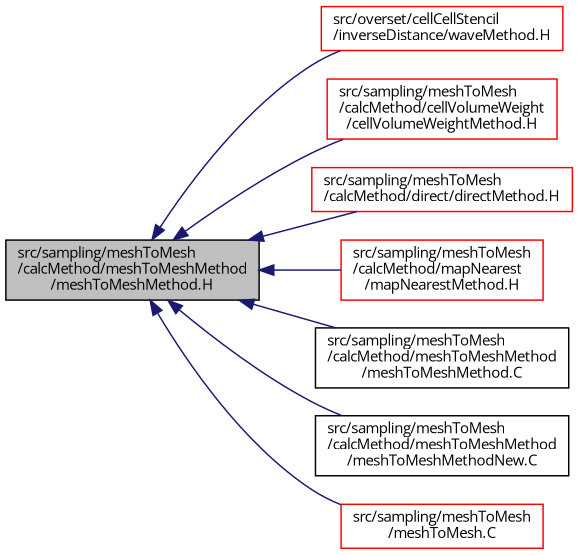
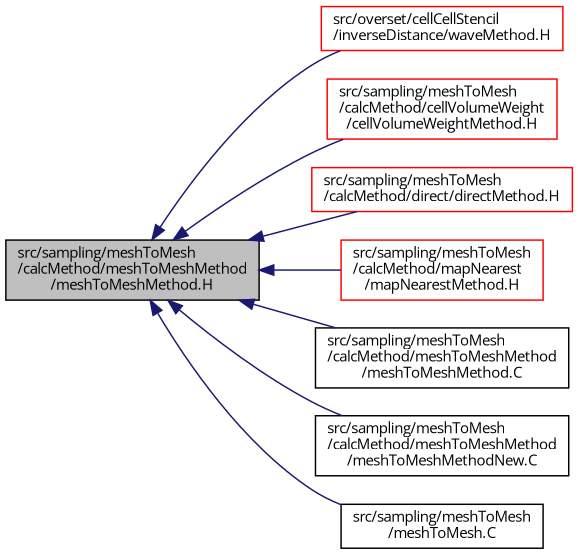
node "src/sampling/meshToMesh /meshToMesh.C": color red -> black
